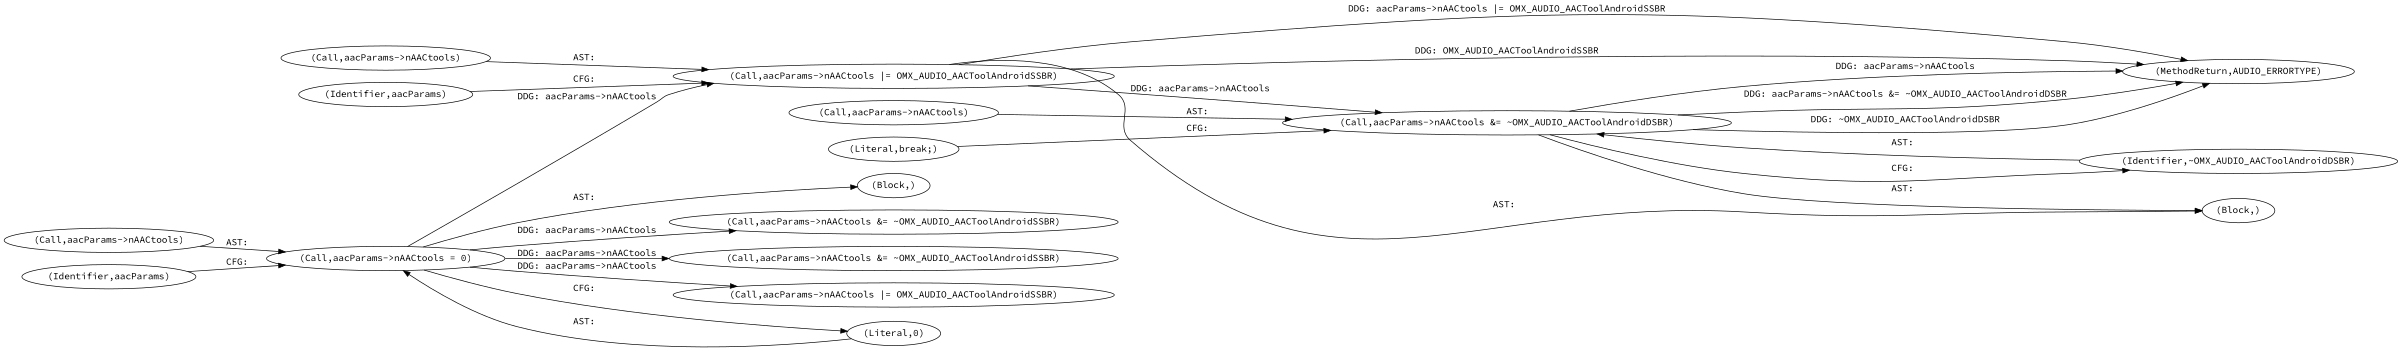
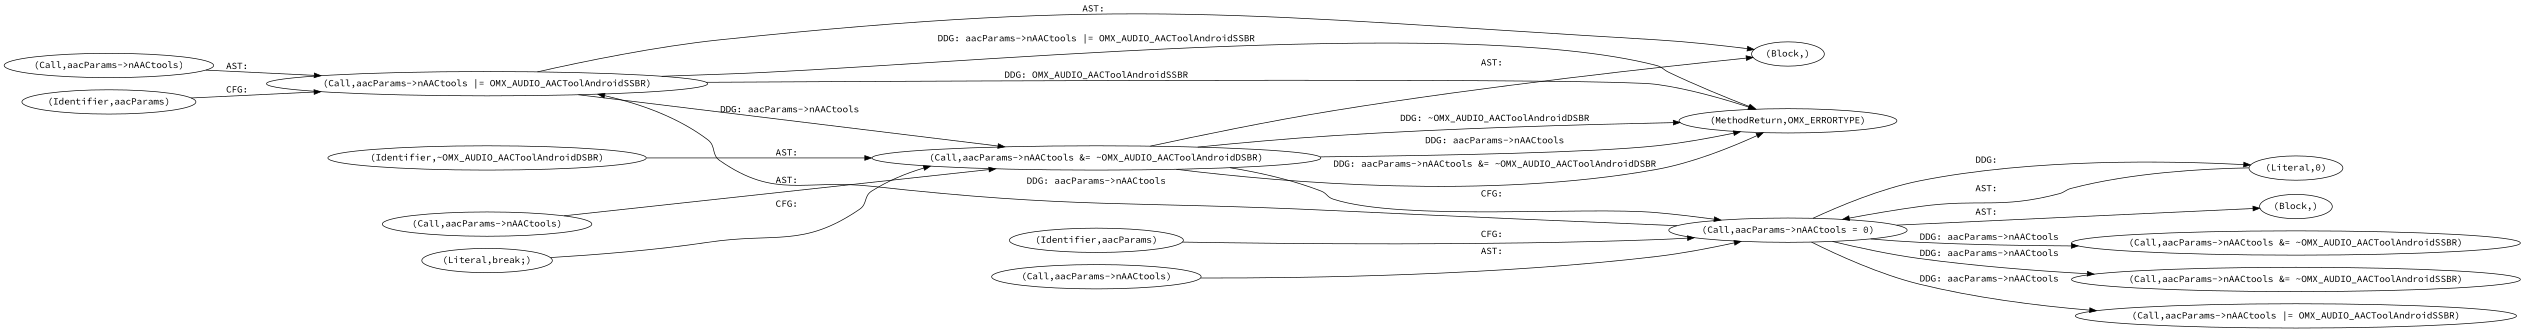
node "(MethodReturn,AUDIO_ERRORTYPE)": label "(MethodReturn,AUDIO_ERRORTYPE)" -> "(MethodReturn,OMX_ERRORTYPE)"
edge "(Call,aacParams->nAACtools &= ~OMX_AUDIO_AACToolAndroidDSBR)" -> "(Identifier,~OMX_AUDIO_AACToolAndroidDSBR)": now "(Call,aacParams->nAACtools &= ~OMX_AUDIO_AACToolAndroidDSBR)" -> "(Call,aacParams->nAACtools = 0)"
edge "(Call,aacParams->nAACtools = 0)" -> "(Literal,0)": label "CFG: " -> "DDG: "
